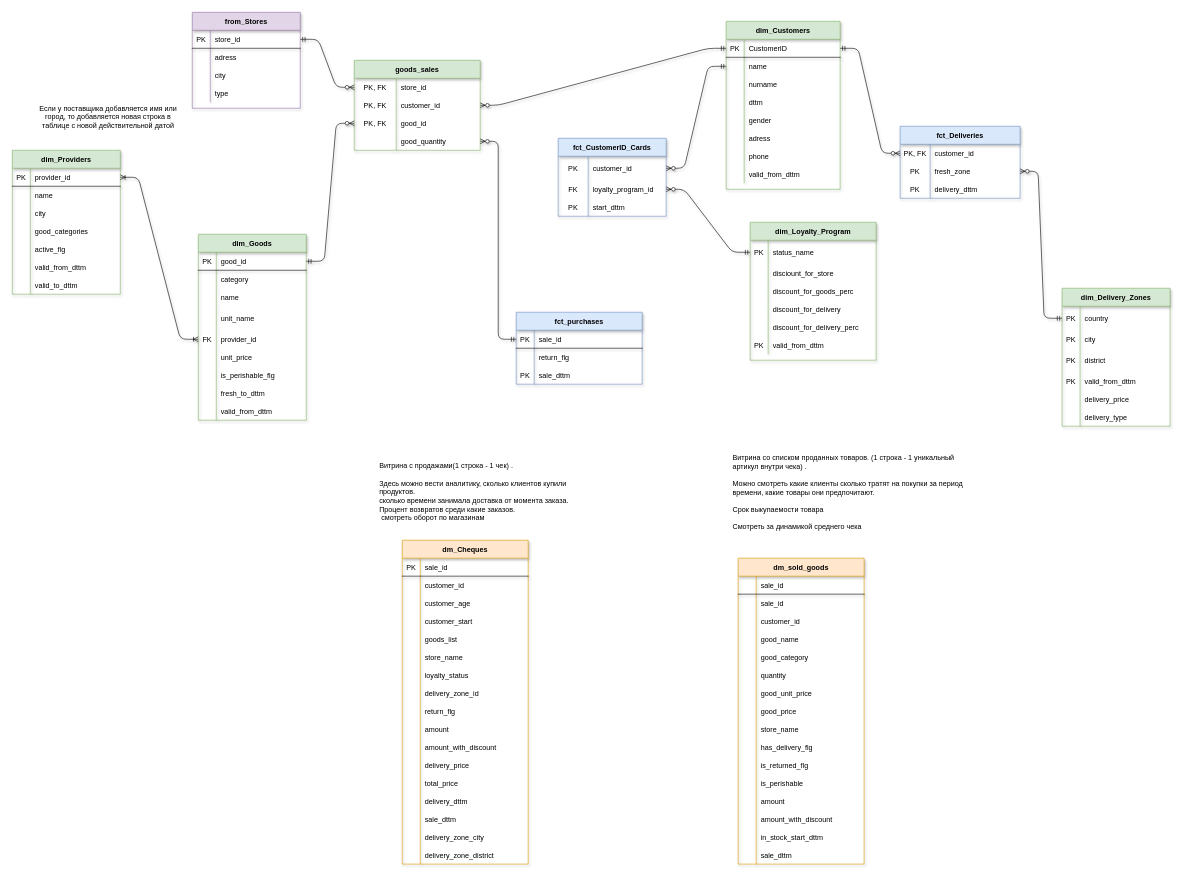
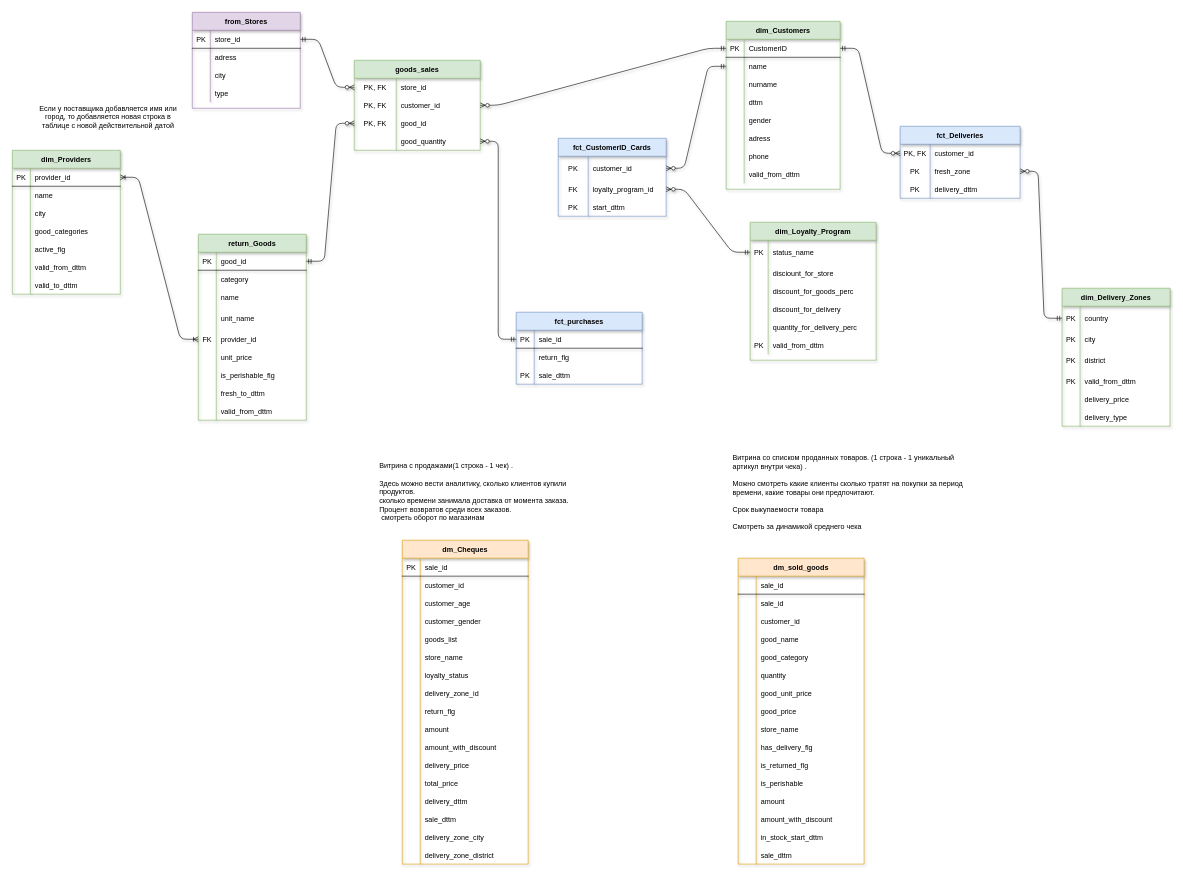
node "dim_Goods": label "dim_Goods" -> "return_Goods"
node "discount_for_delivery_perc": label "discount_for_delivery_perc" -> "quantity_for_delivery_perc"
node "Витрина с продажами(1 строка - 1 чек) . Здесь можно вести аналитику, сколько клиентов купили продуктов. сколько времени занимала доставка от момента заказа. Процент возвратов среди какие заказов. смотреть оборот по магазинам": label "Витрина с продажами(1 строка - 1 чек) . Здесь можно вести аналитику, сколько клиентов купили продуктов. сколько времени занимала доставка от момента заказа. Процент возвратов среди какие заказов. смотреть оборот по магазинам" -> "Витрина с продажами(1 строка - 1 чек) . Здесь можно вести аналитику, сколько клиентов купили продуктов. сколько времени занимала доставка от момента заказа. Процент возвратов среди всех заказов. смотреть оборот по магазинам"
node "customer_start": label "customer_start" -> "customer_gender"
